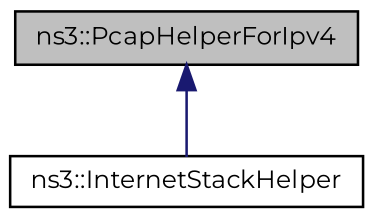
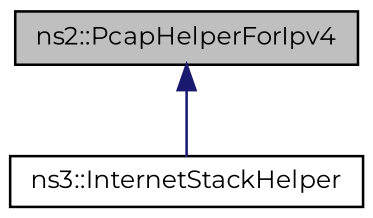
node "ns3::PcapHelperForIpv4": label "ns3::PcapHelperForIpv4" -> "ns2::PcapHelperForIpv4"
